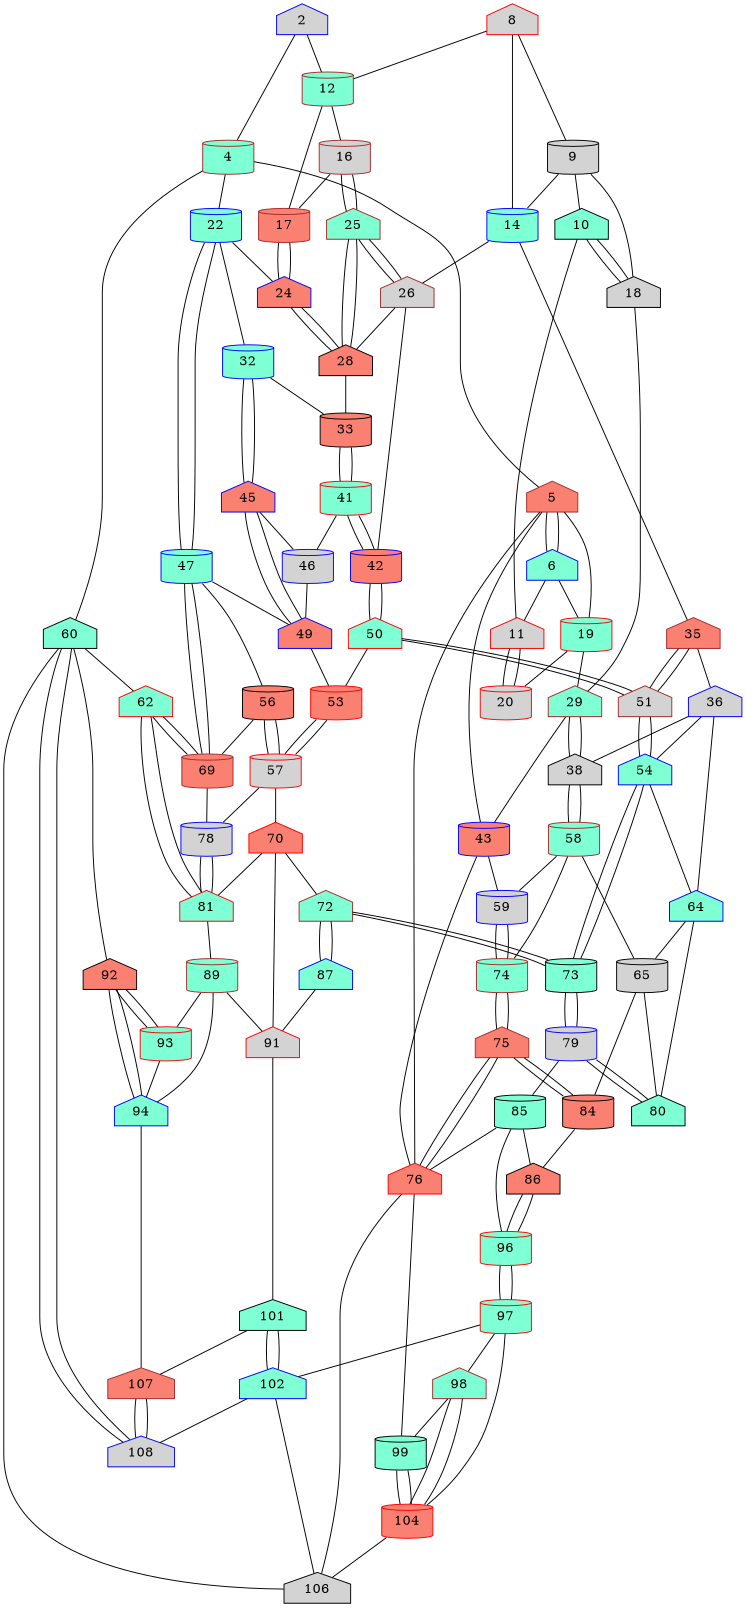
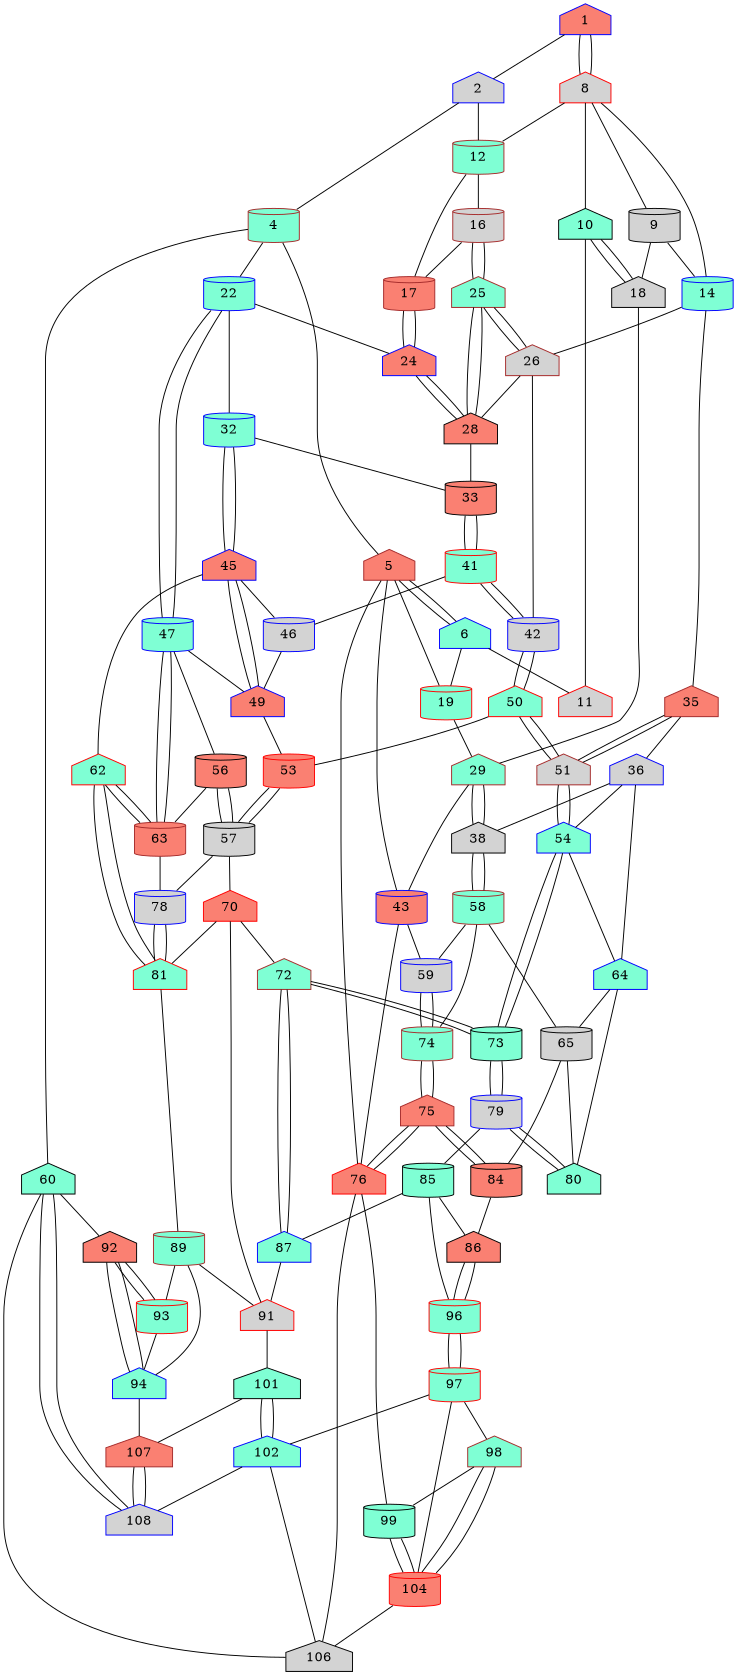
node "1": added
edge "9" -- "10": now "8" -- "10"
node "42": fillcolor salmon -> lightgrey
edge "60" -- "62": now "45" -- "62"
node "20": removed
node "69": label "69" -> "63"
node "57": color red -> black
edge "85" -- "76": now "85" -- "87"
